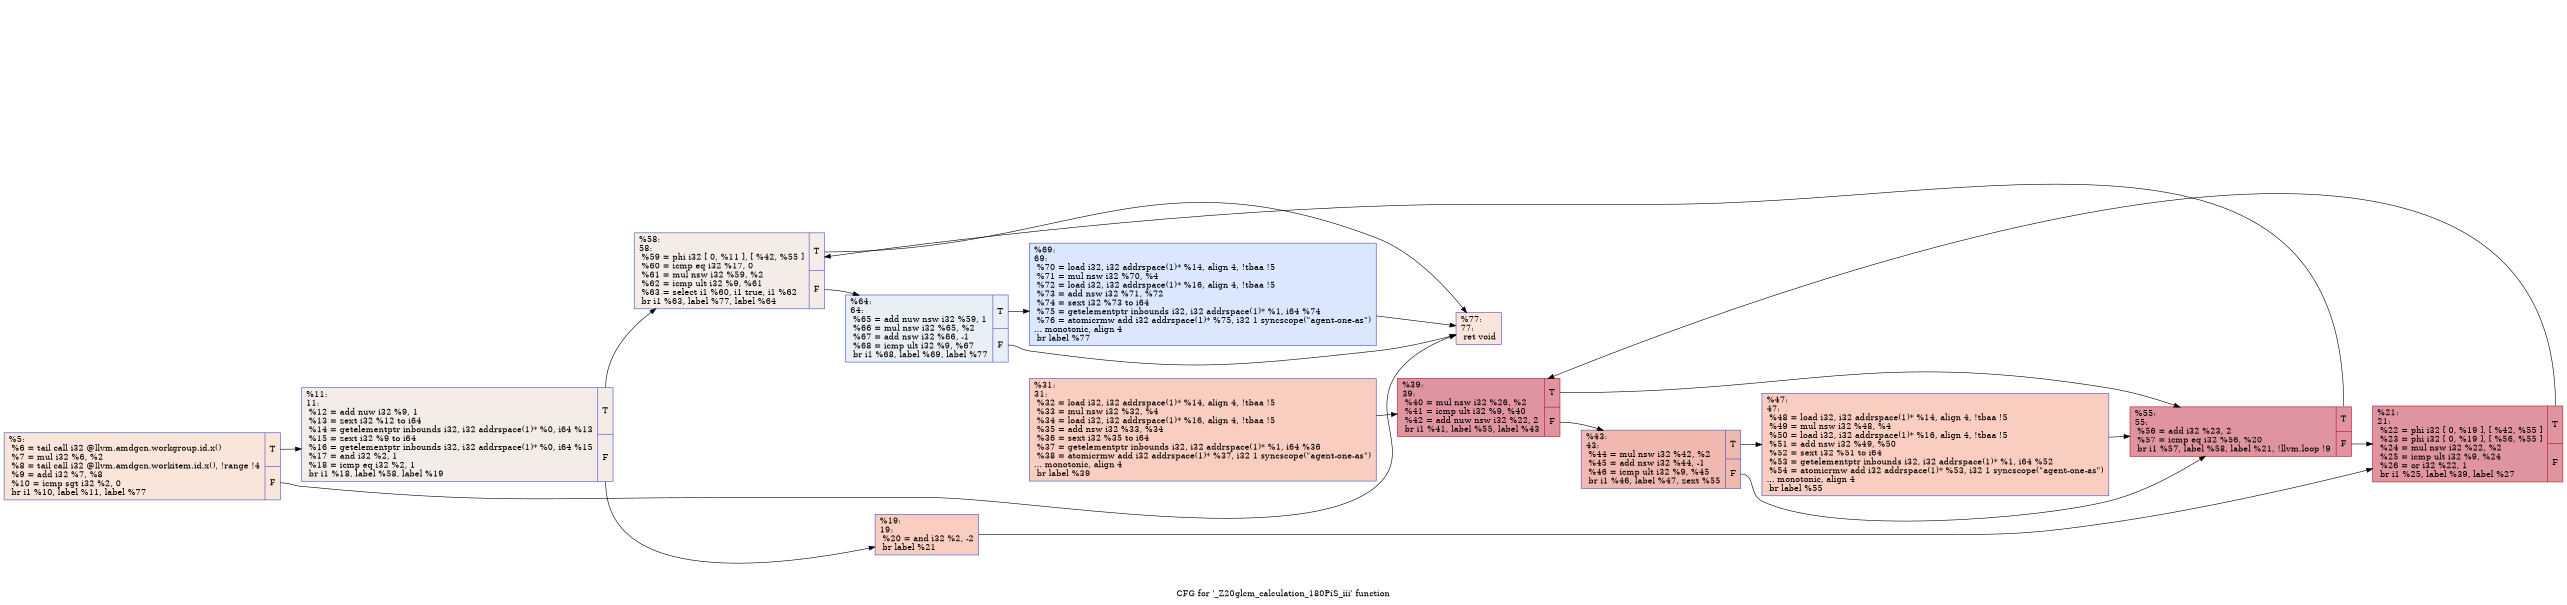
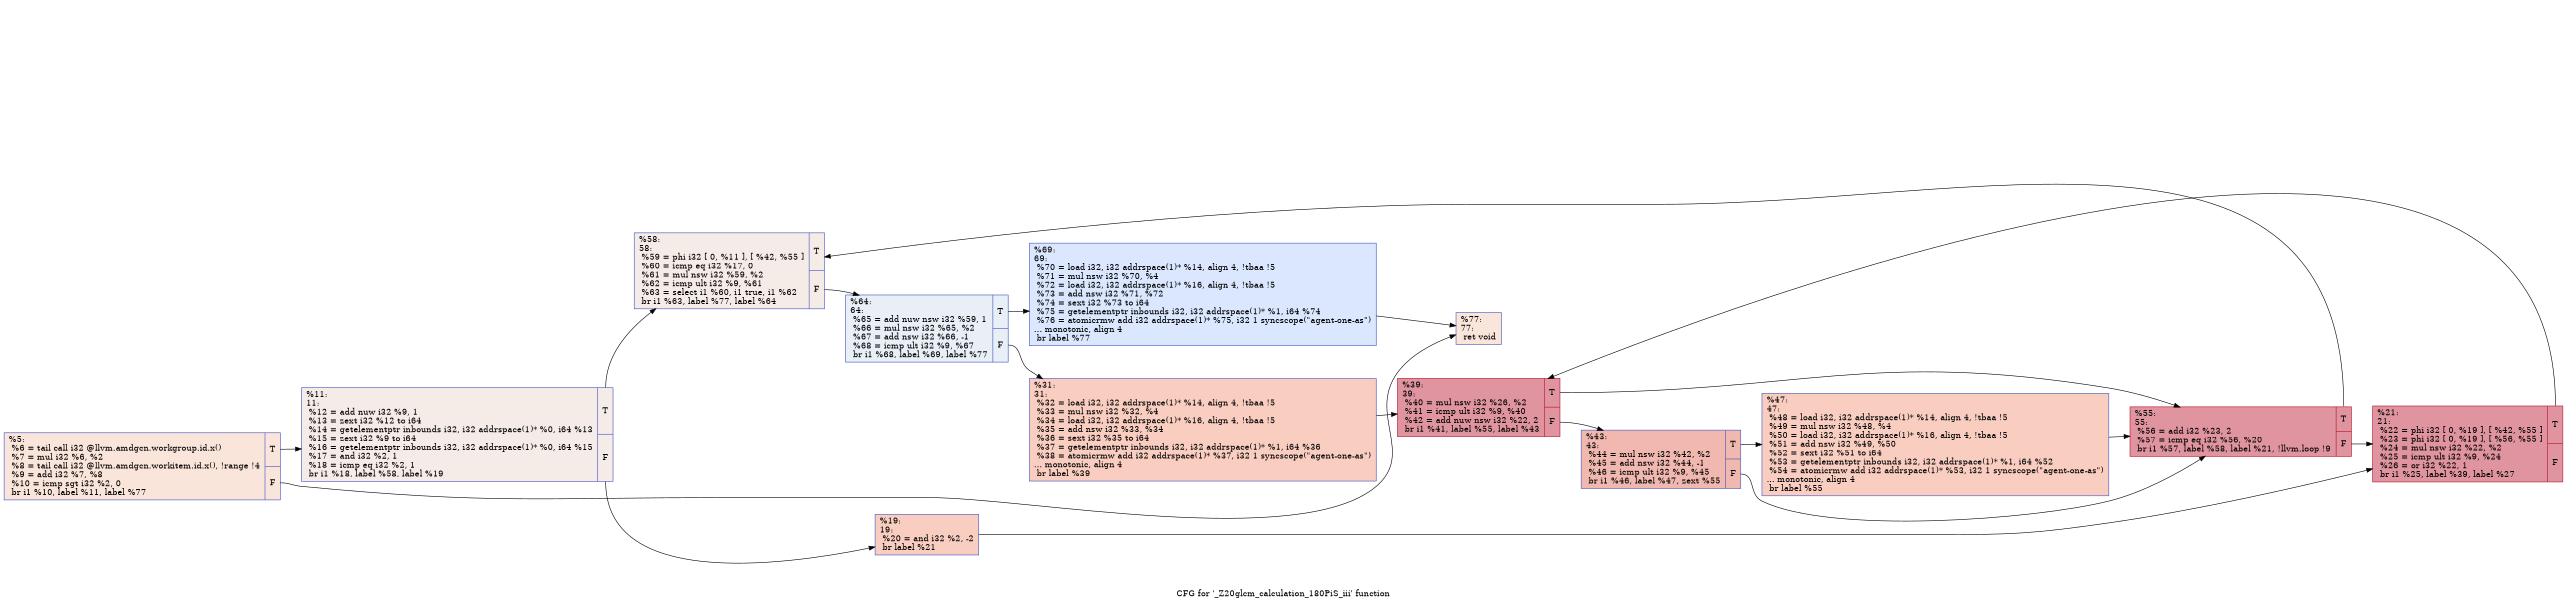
edge "%58:" -> "%77:": removed
edge "%64:" -> "%77:": now "%64:" -> "%31:"
